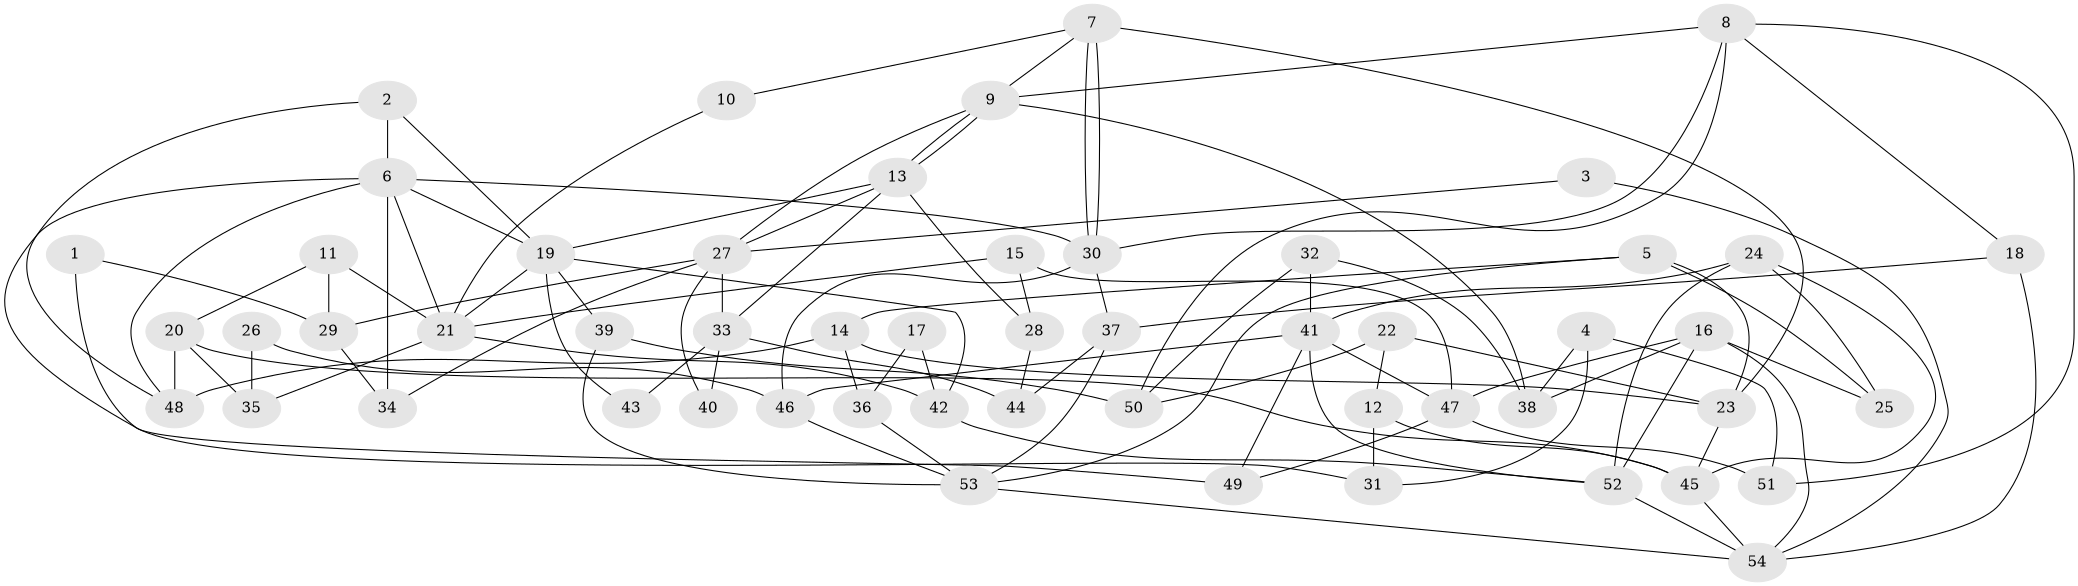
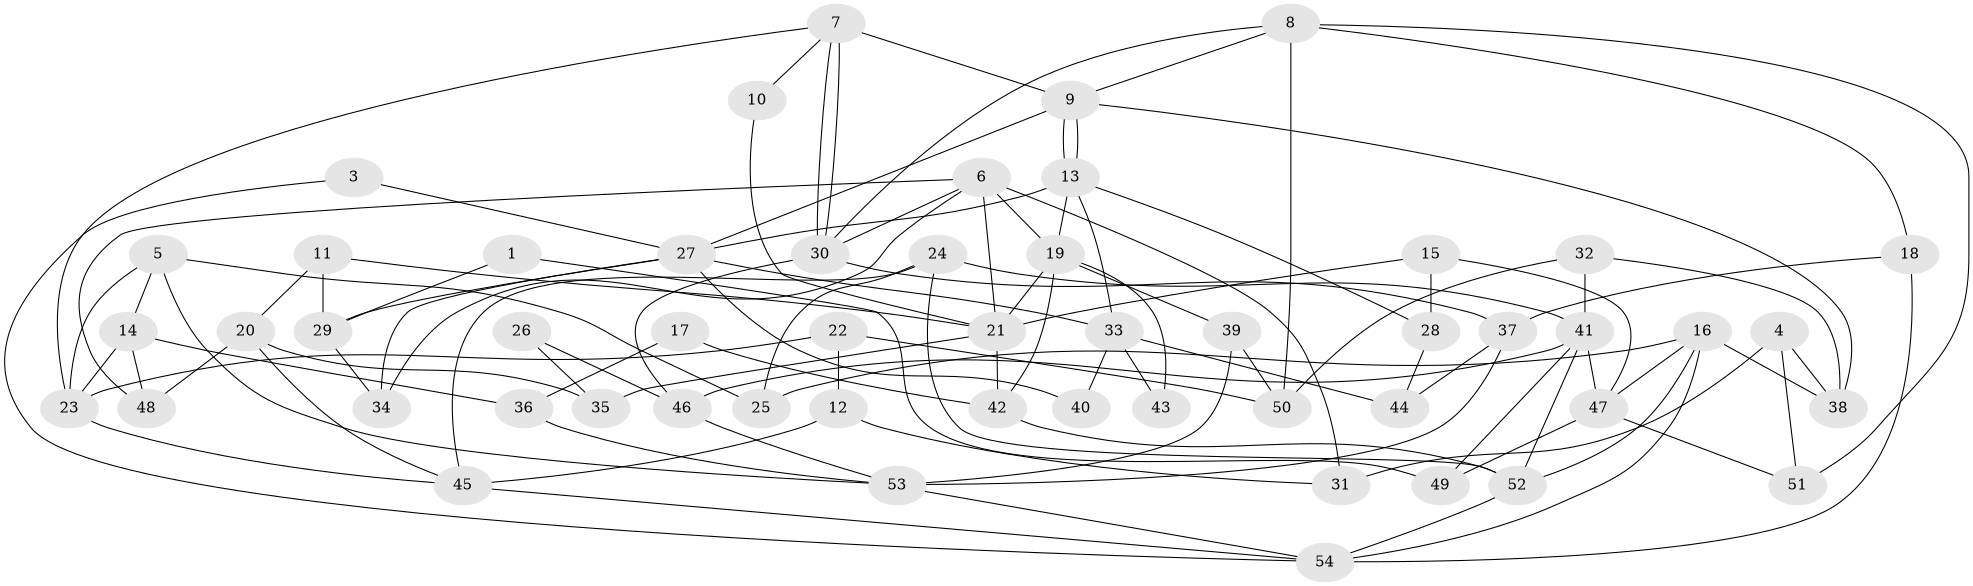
node "2": removed
